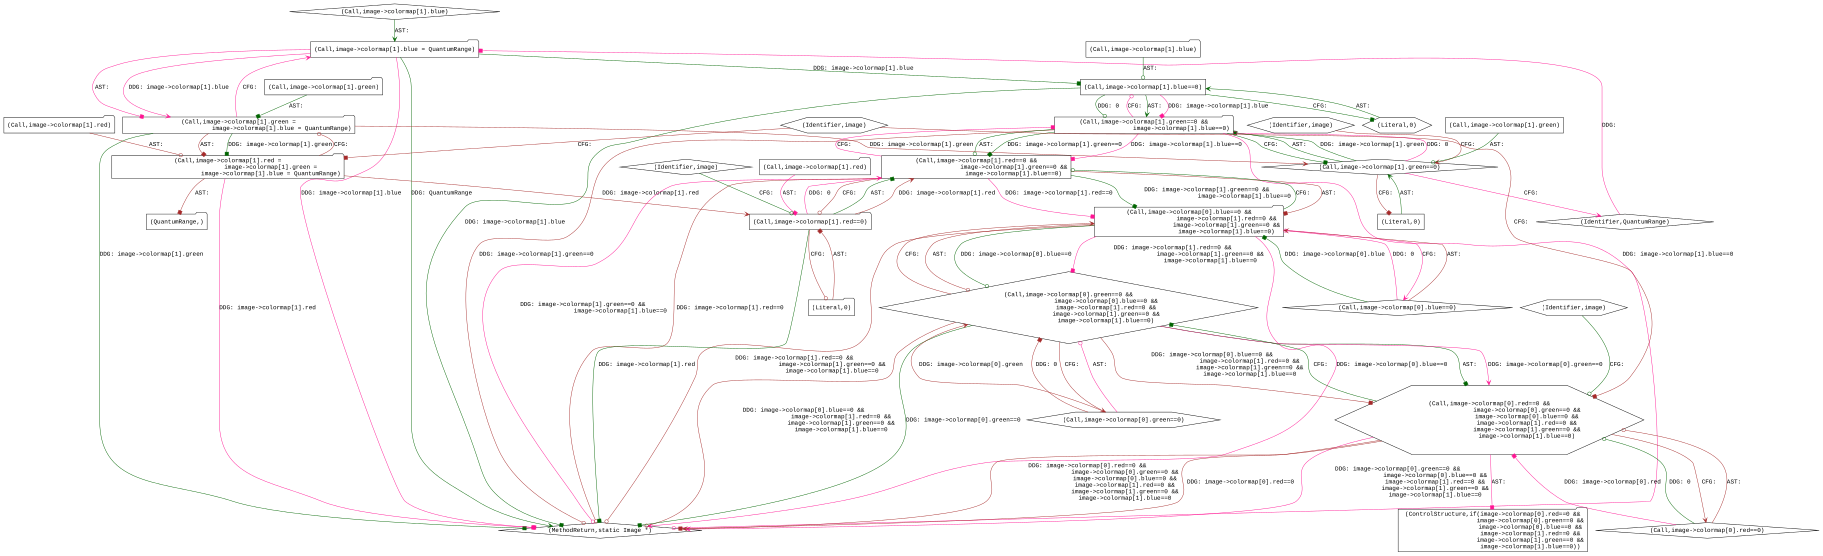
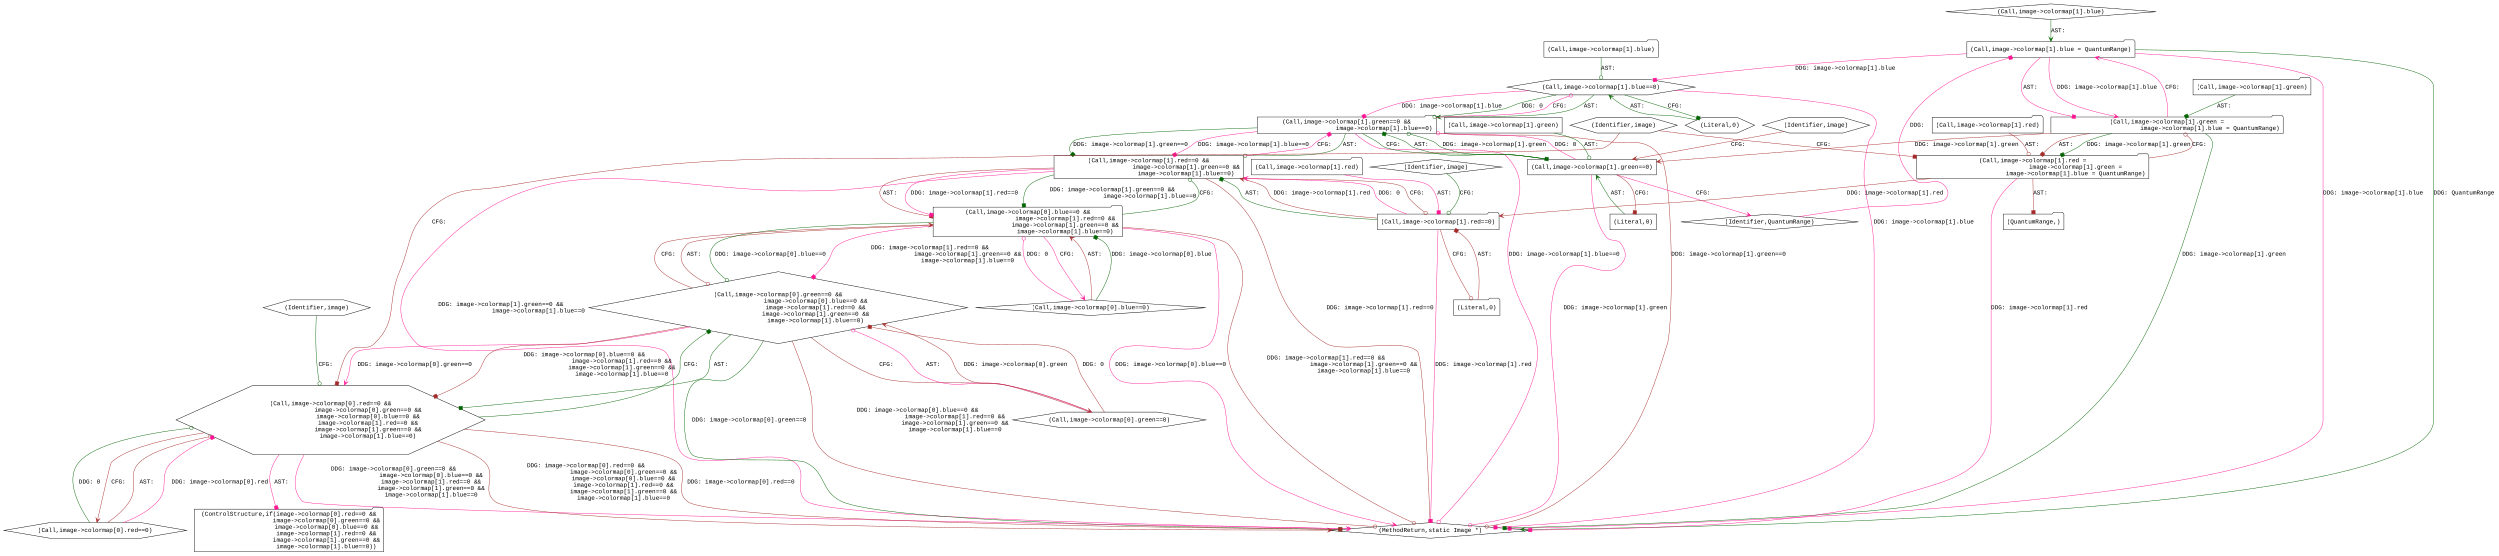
edge "(Call,image->colormap[1].blue = QuantumRange)" -> "(Call,image->colormap[1].blue==0)": color darkgreen -> deeppink
node "(Call,image->colormap[1].blue==0)": shape box -> hexagon
node "(Call,image->colormap[1].green==0)": shape diamond -> box
edge "(Call,image->colormap[1].blue==0)" -> "(MethodReturn,static Image *)": color darkgreen -> deeppink
edge "(Call,image->colormap[1].green==0)" -> "(MethodReturn,static Image *)": added, label "DDG: image->colormap[1].green"
edge "(Call,image->colormap[1].red==0)" -> "(MethodReturn,static Image *)": color darkgreen -> deeppink
node "(Call,image->colormap[0].red==0)": shape diamond -> hexagon
